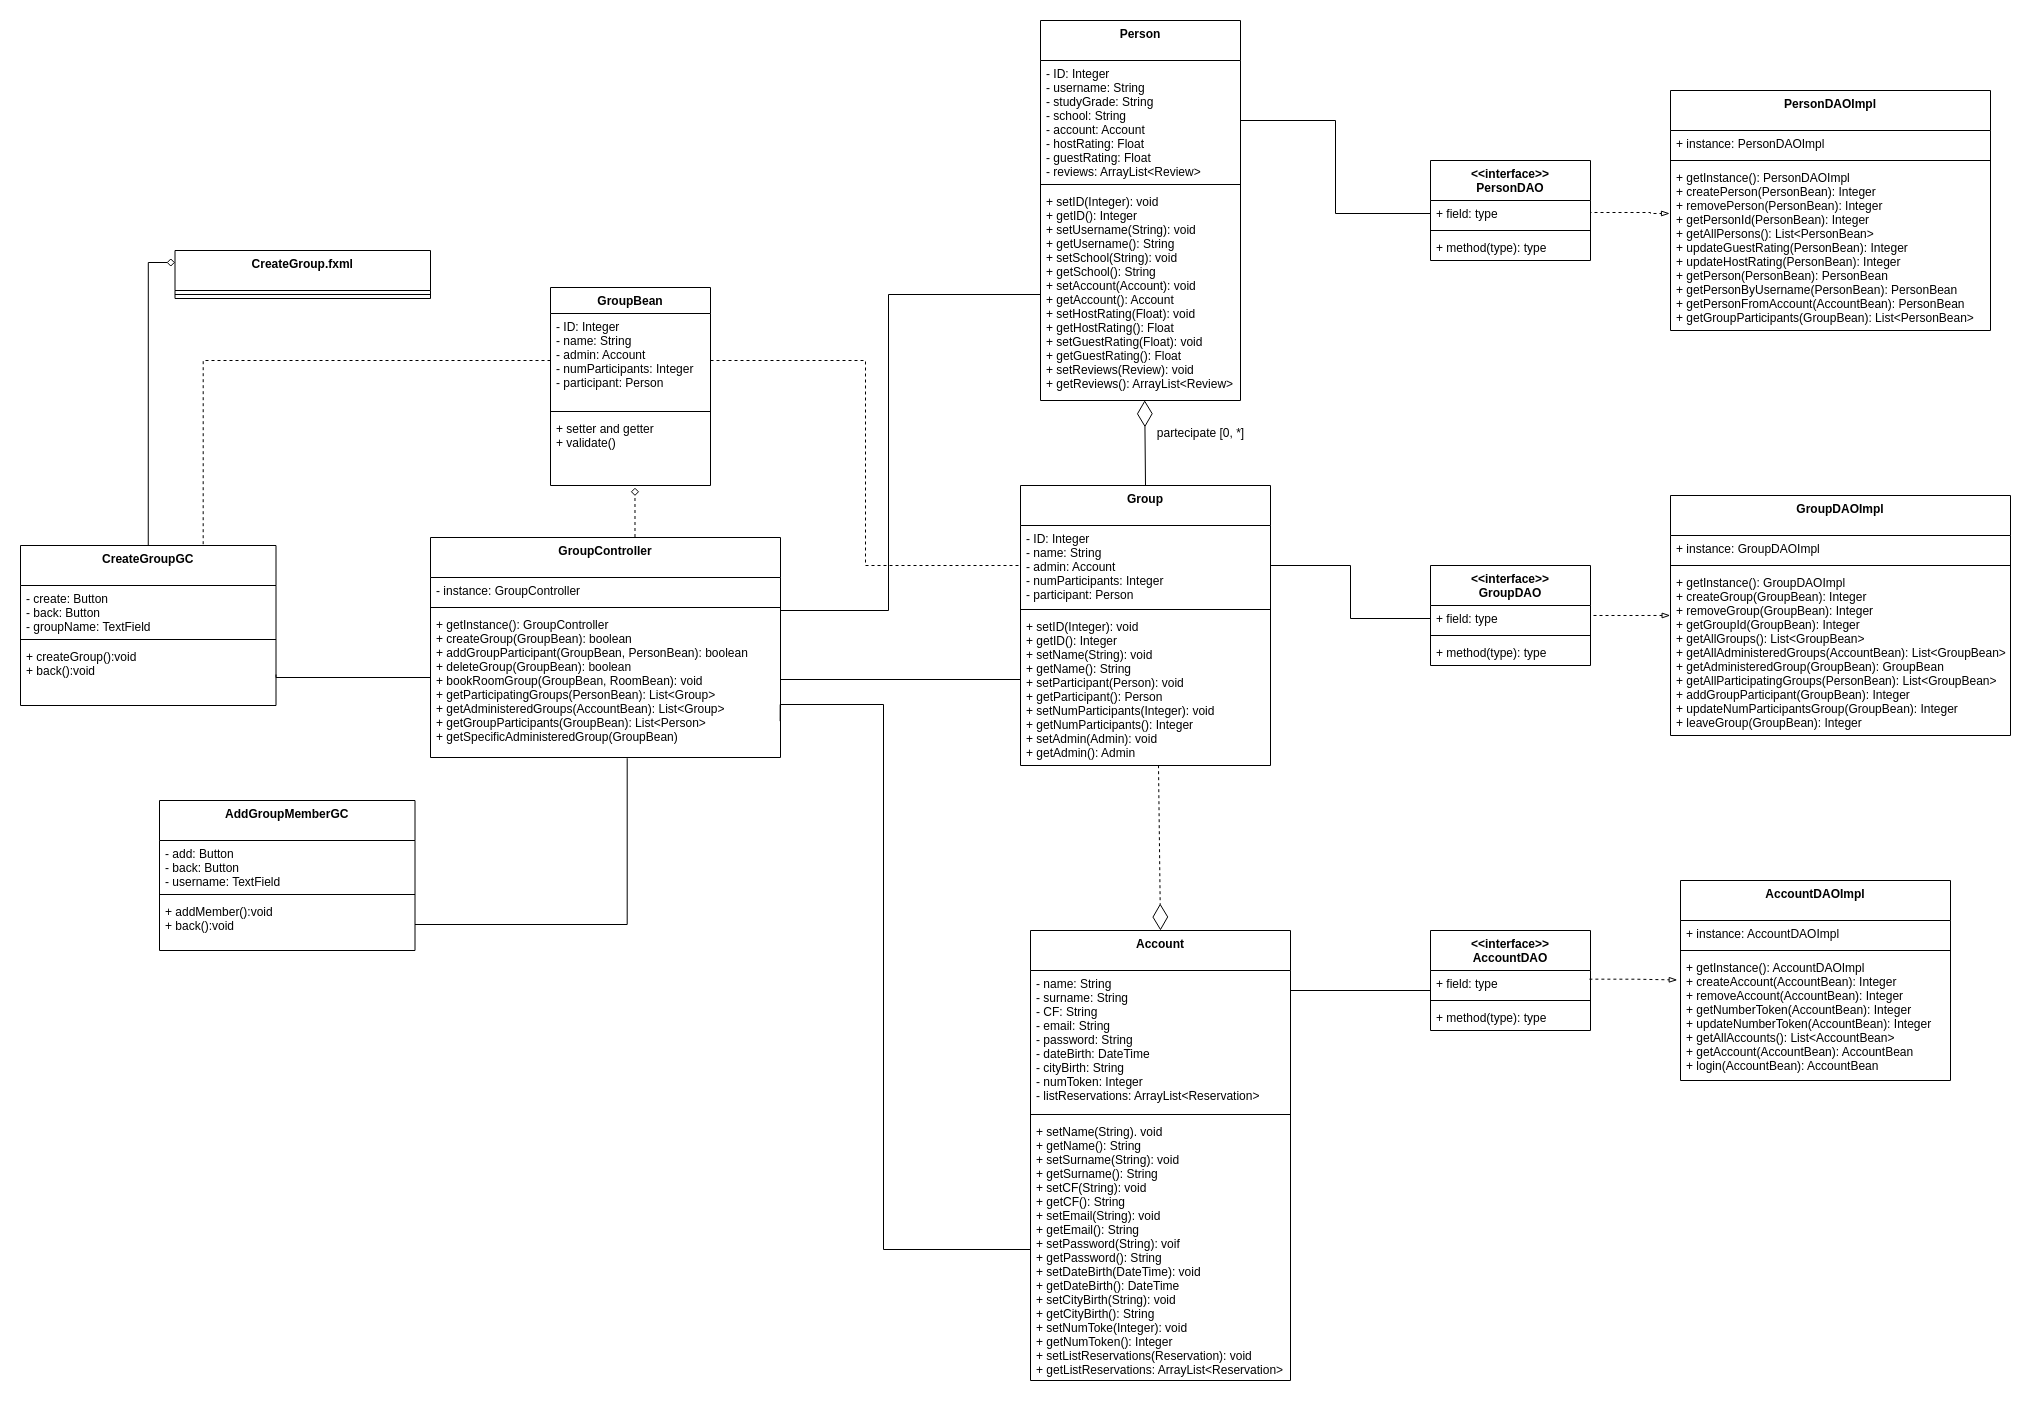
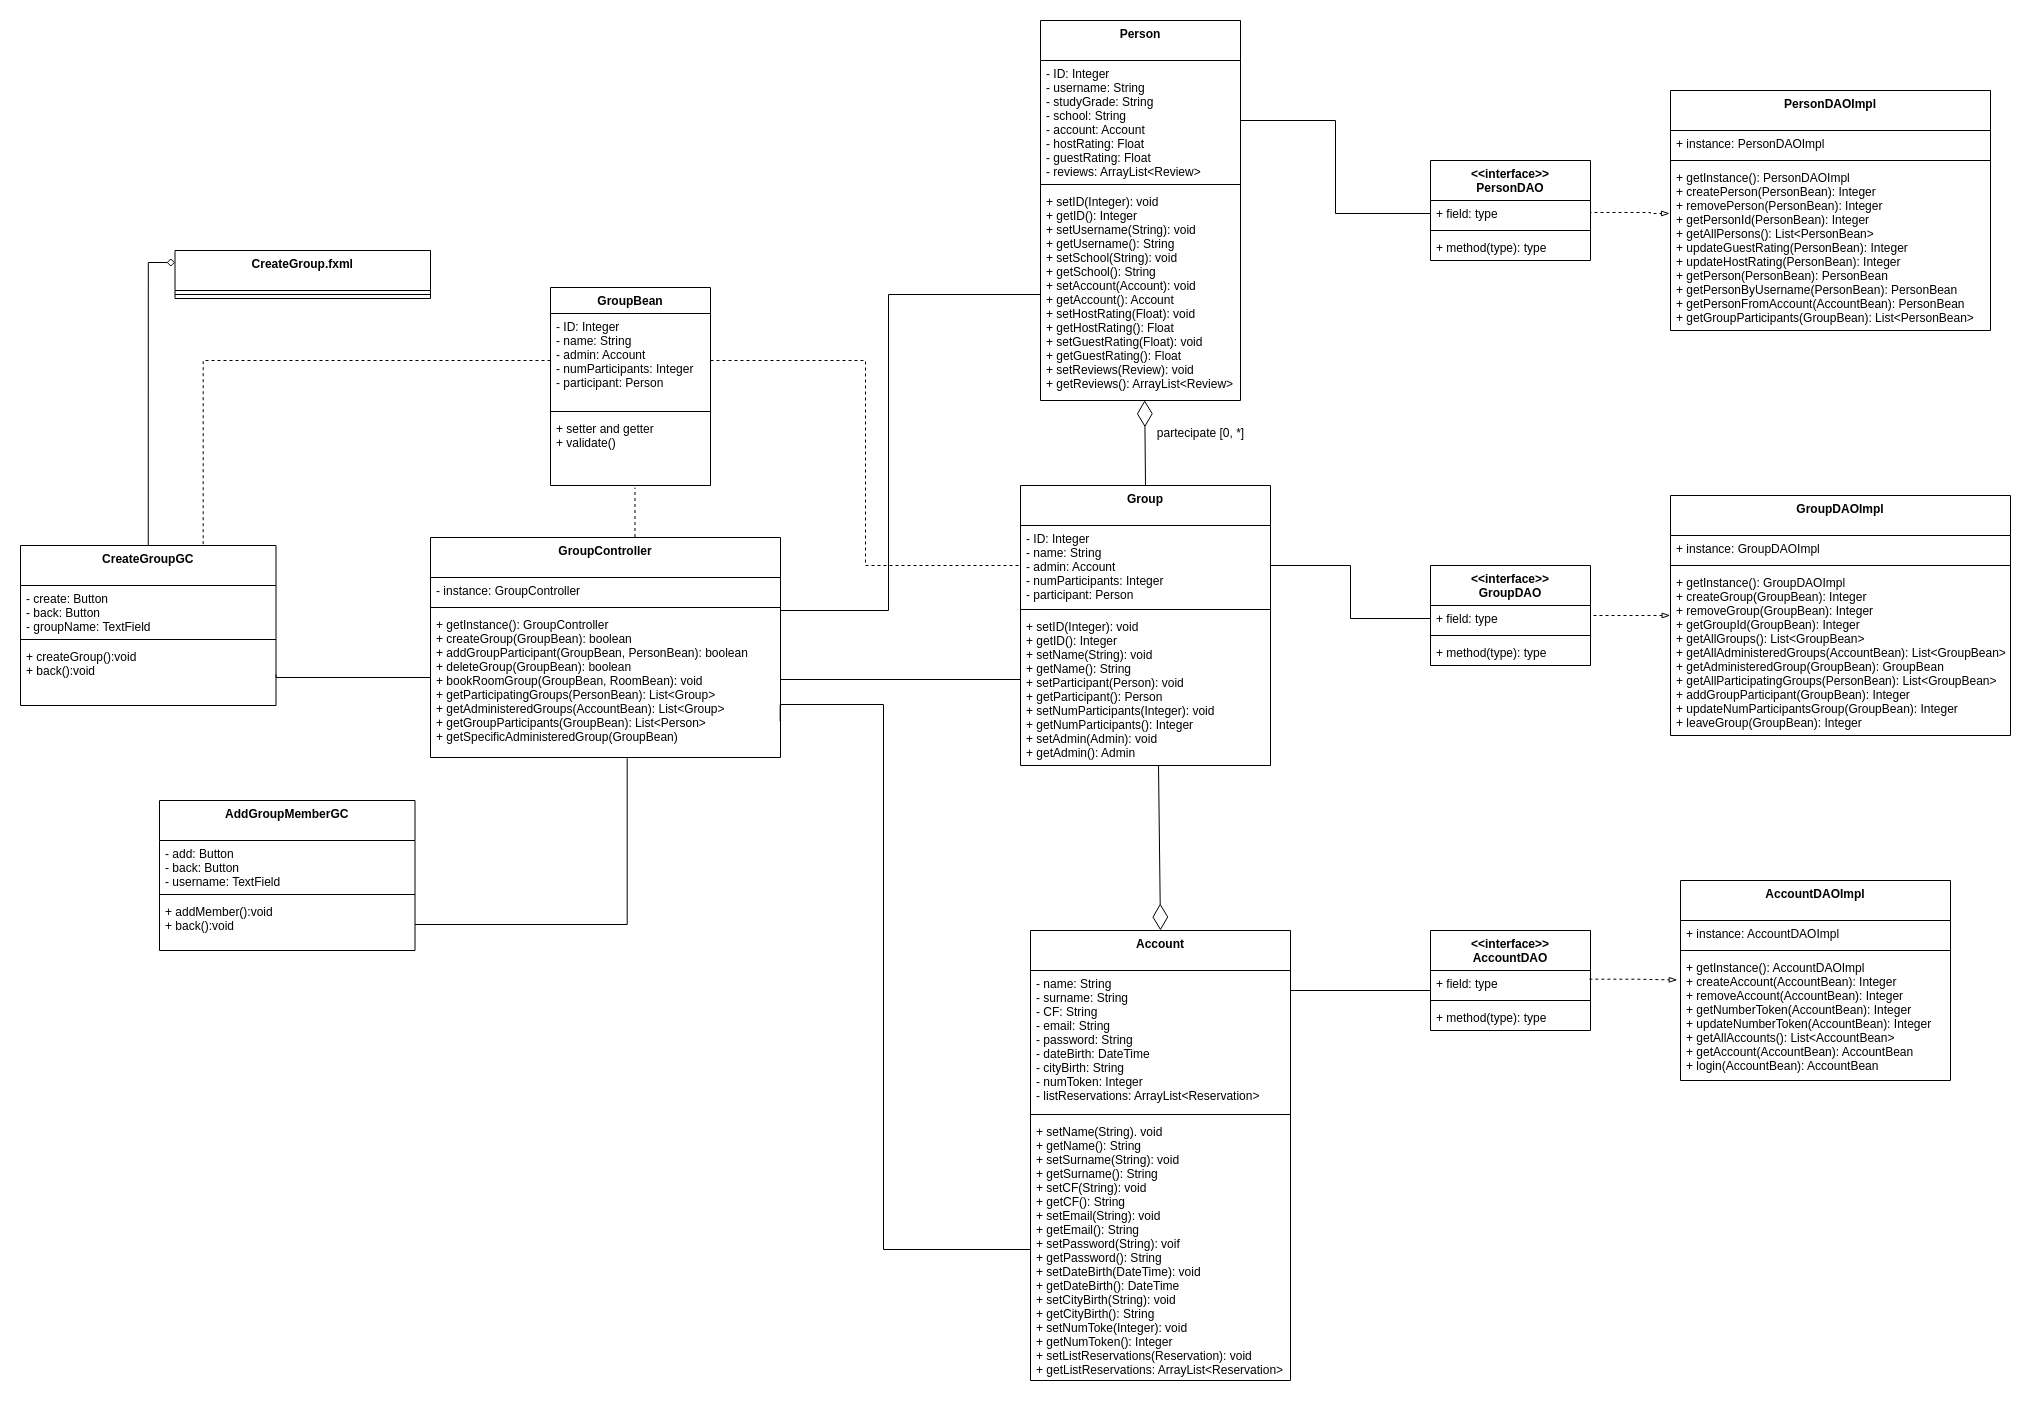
edge "GroupController" -> "+ setter and getter + validate()": arrowhead diamond -> none
edge "+ setID(Integer): void + getID(): Integer + setName(String): void + getName(): String + setParticipant(Person): void + getParticipant(): Person + setNumParticipants(Integer): void + getNumParticipants(): Integer + setAdmin(Admin): void + getAdmin(): Admin" -> "Account": style dashed -> solid
